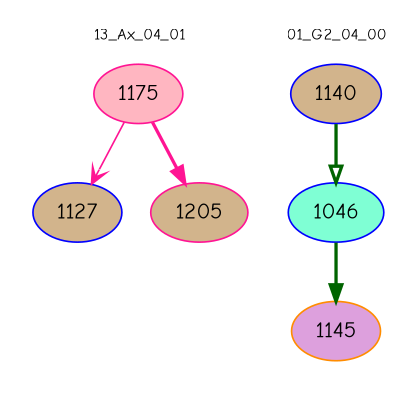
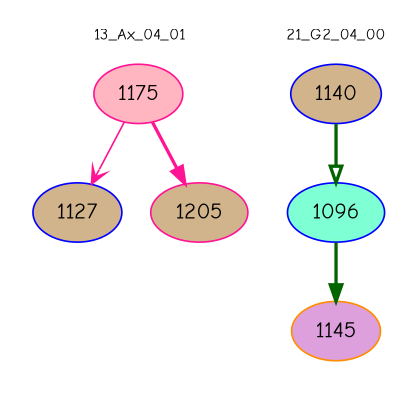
cluster "01_G2_04_00": label "01_G2_04_00" -> "21_G2_04_00"
node "1046": label "1046" -> "1096"
